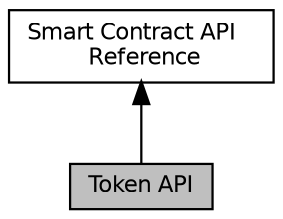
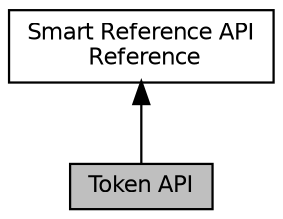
node "Smart Contract API Reference": label "Smart Contract API Reference" -> "Smart Reference API Reference"
